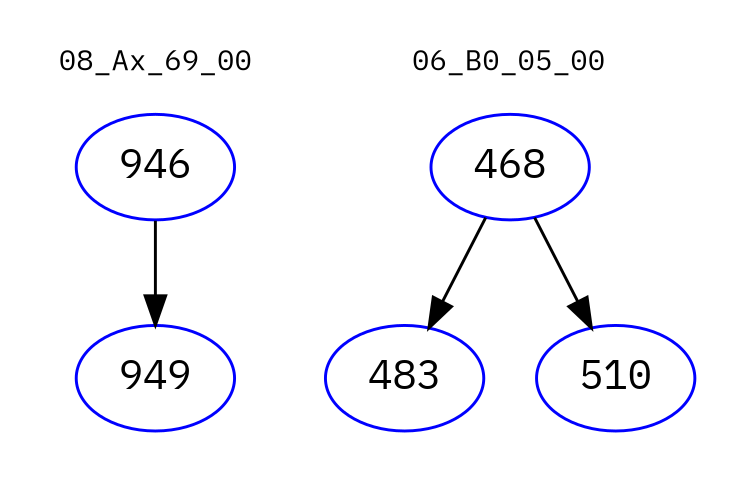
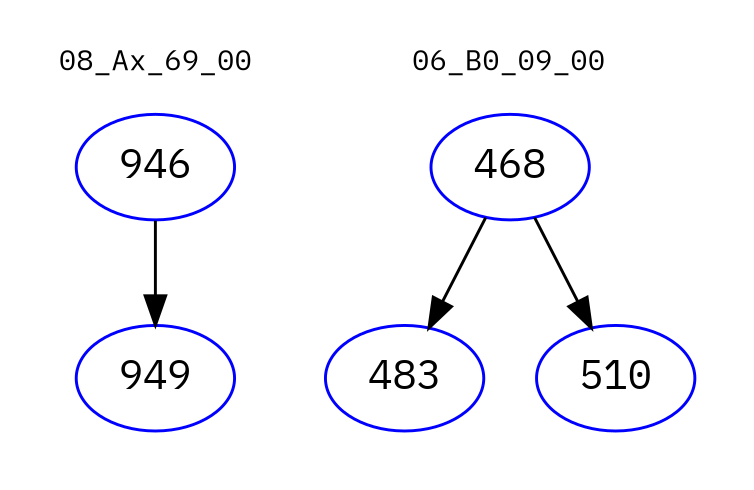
cluster "06_B0_05_00": label "06_B0_05_00" -> "06_B0_09_00"
